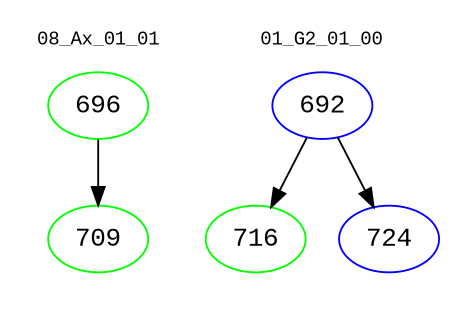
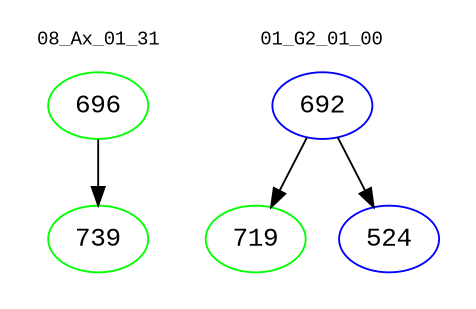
cluster "08_Ax_01_01": label "08_Ax_01_01" -> "08_Ax_01_31"
node "709": label "709" -> "739"
node "716": label "716" -> "719"
node "724": label "724" -> "524"
